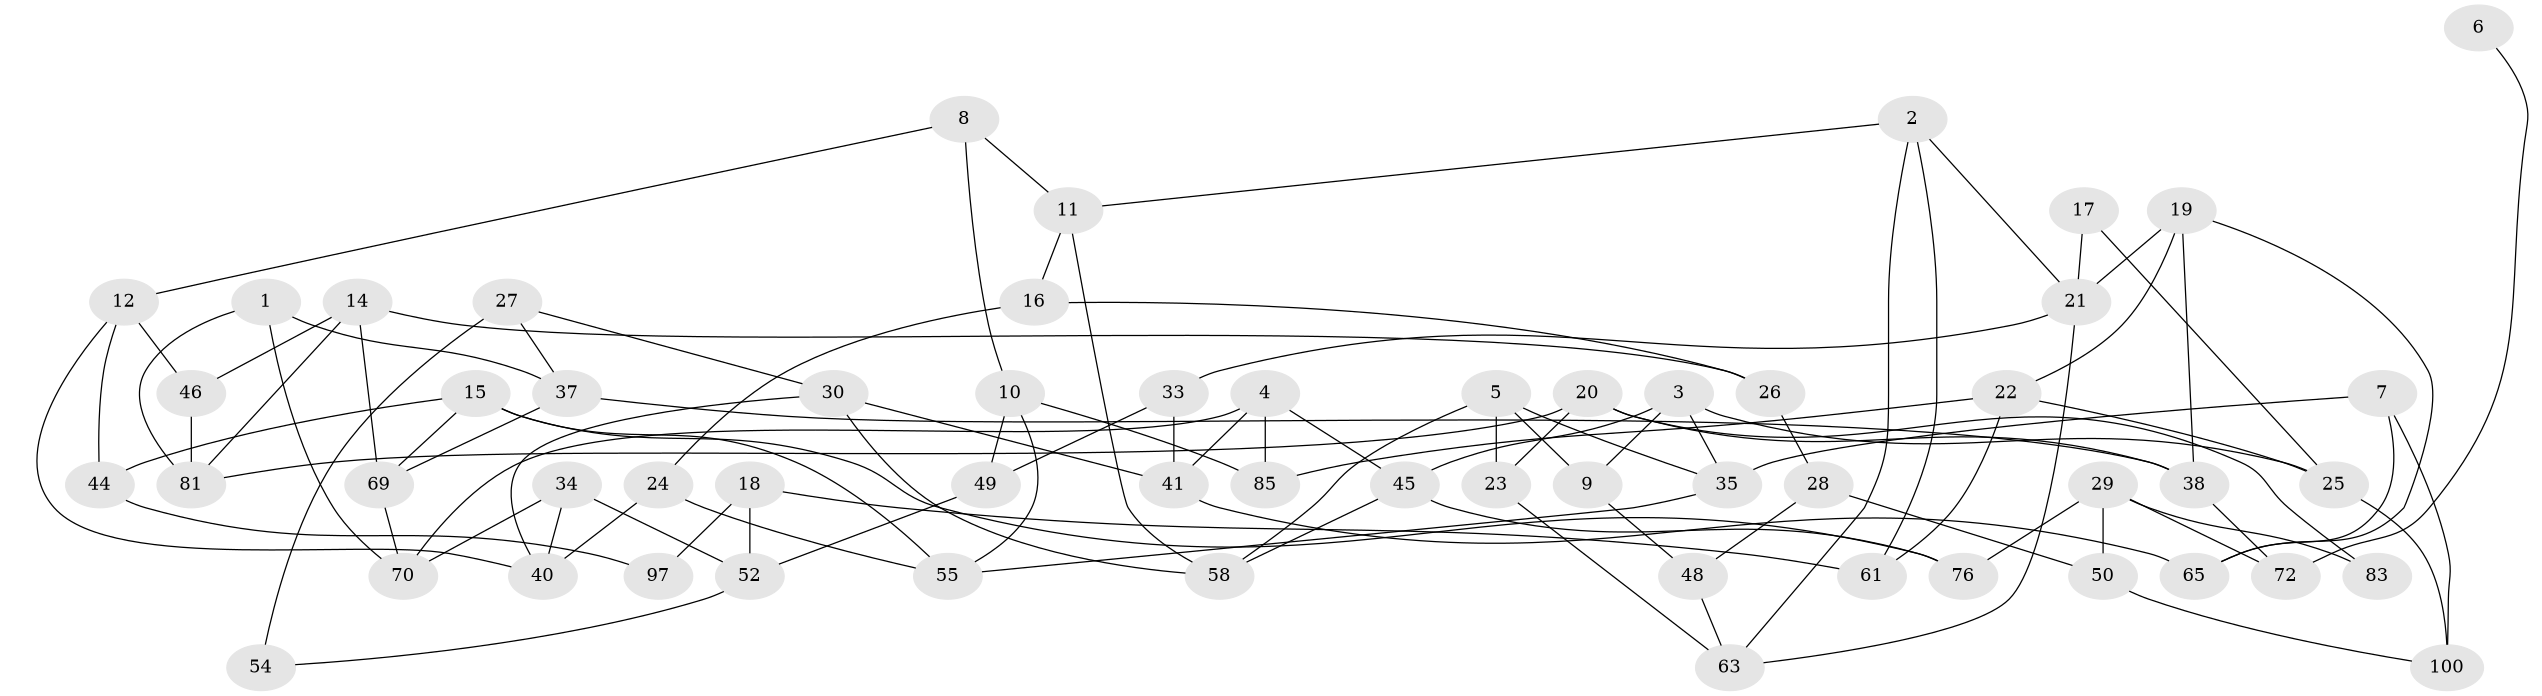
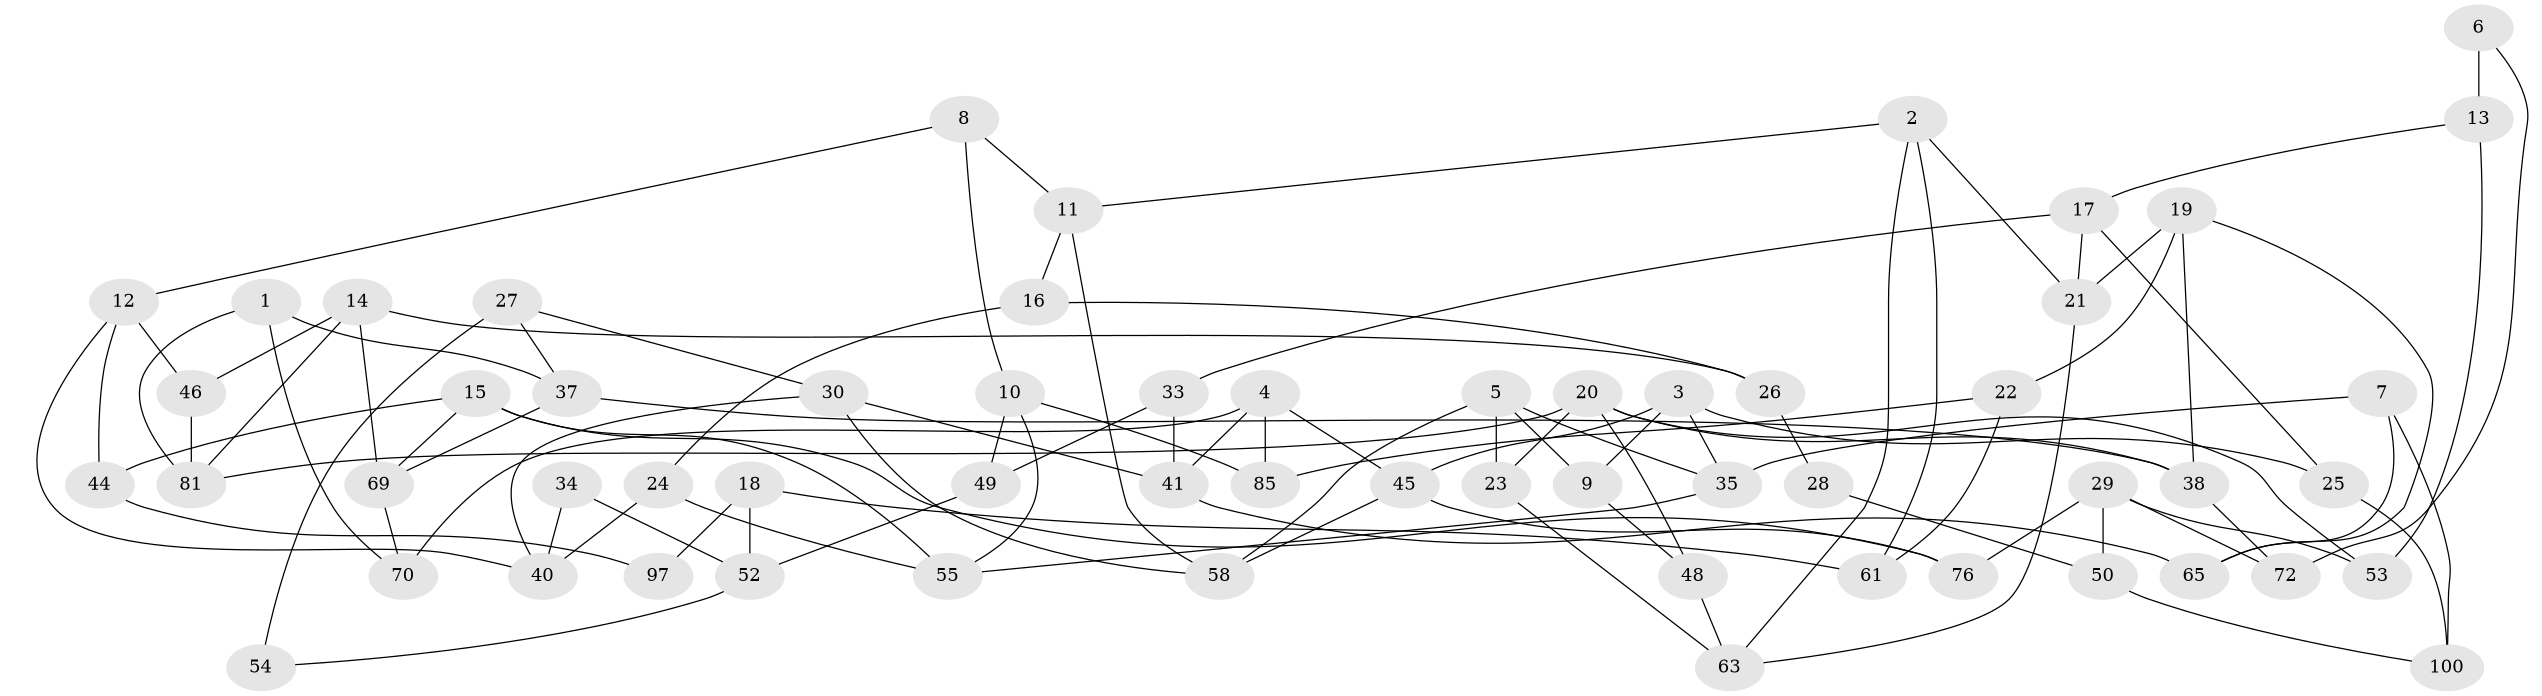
node "13": added
edge "21" -- "33": now "17" -- "33"
edge "22" -- "25": removed
edge "34" -- "70": removed
edge "28" -- "48": now "20" -- "48"
node "83": label "83" -> "53"
